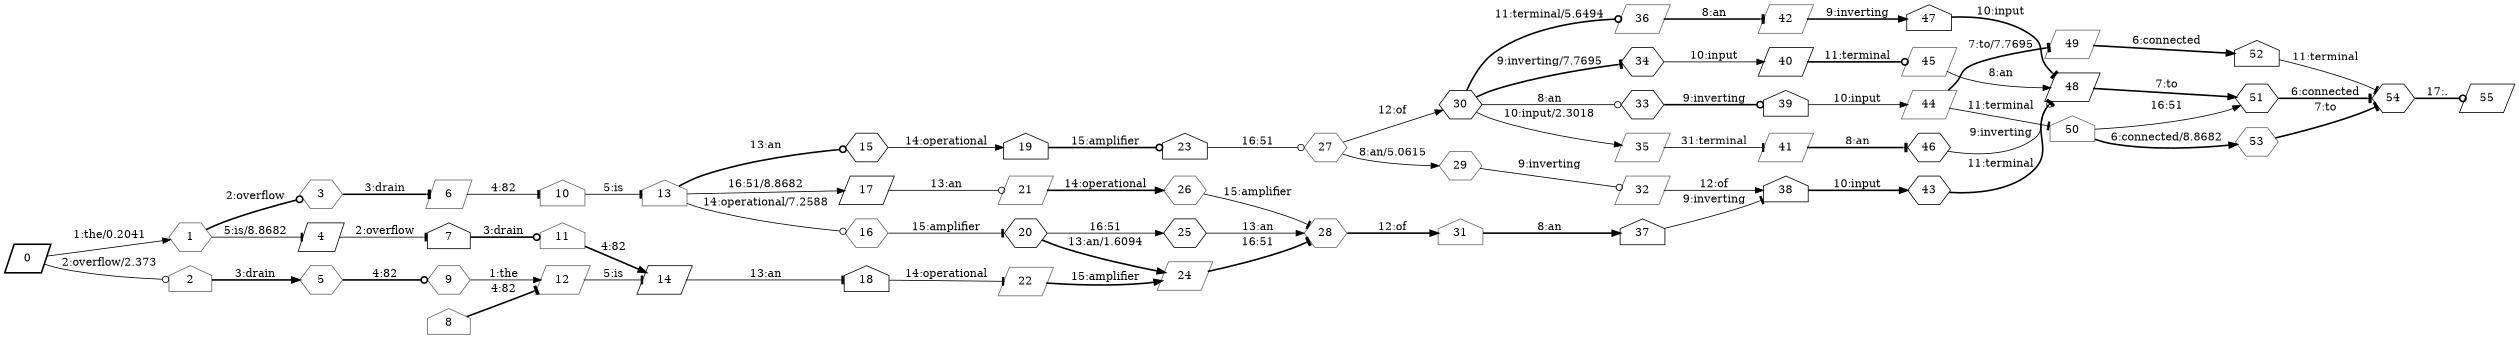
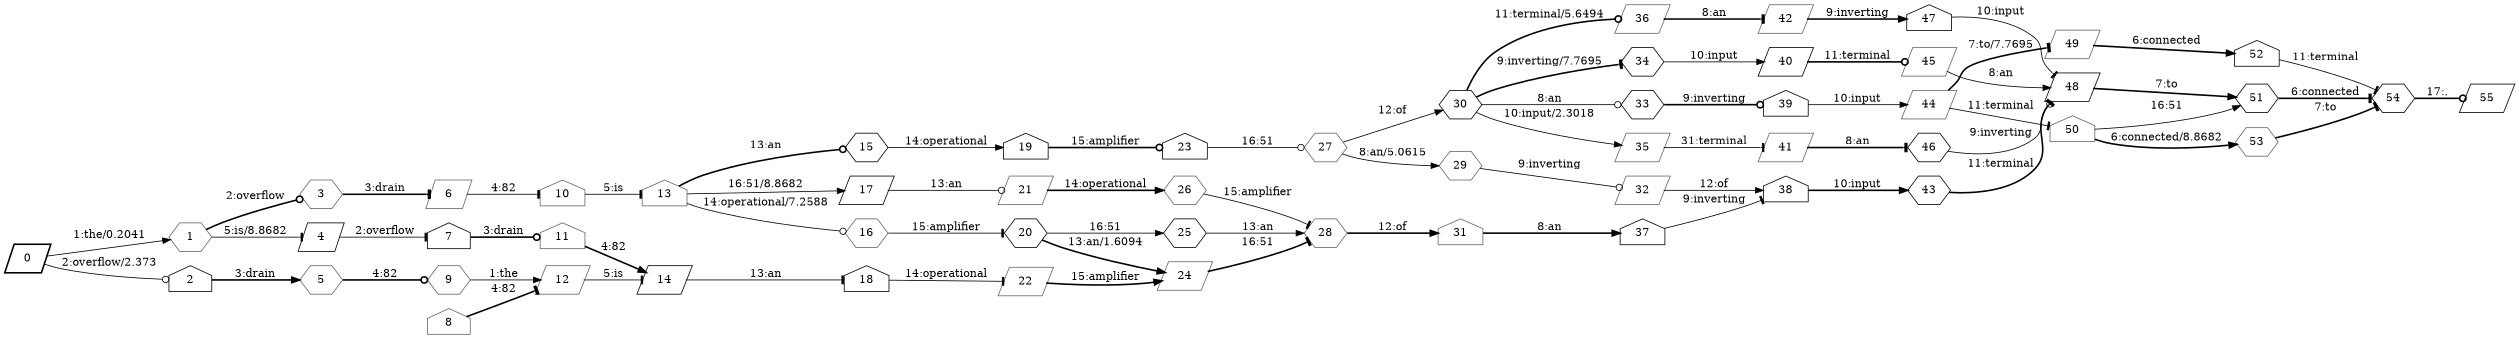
edge "47" -> "48": style bold -> solid
node "2": color gray40 -> black
